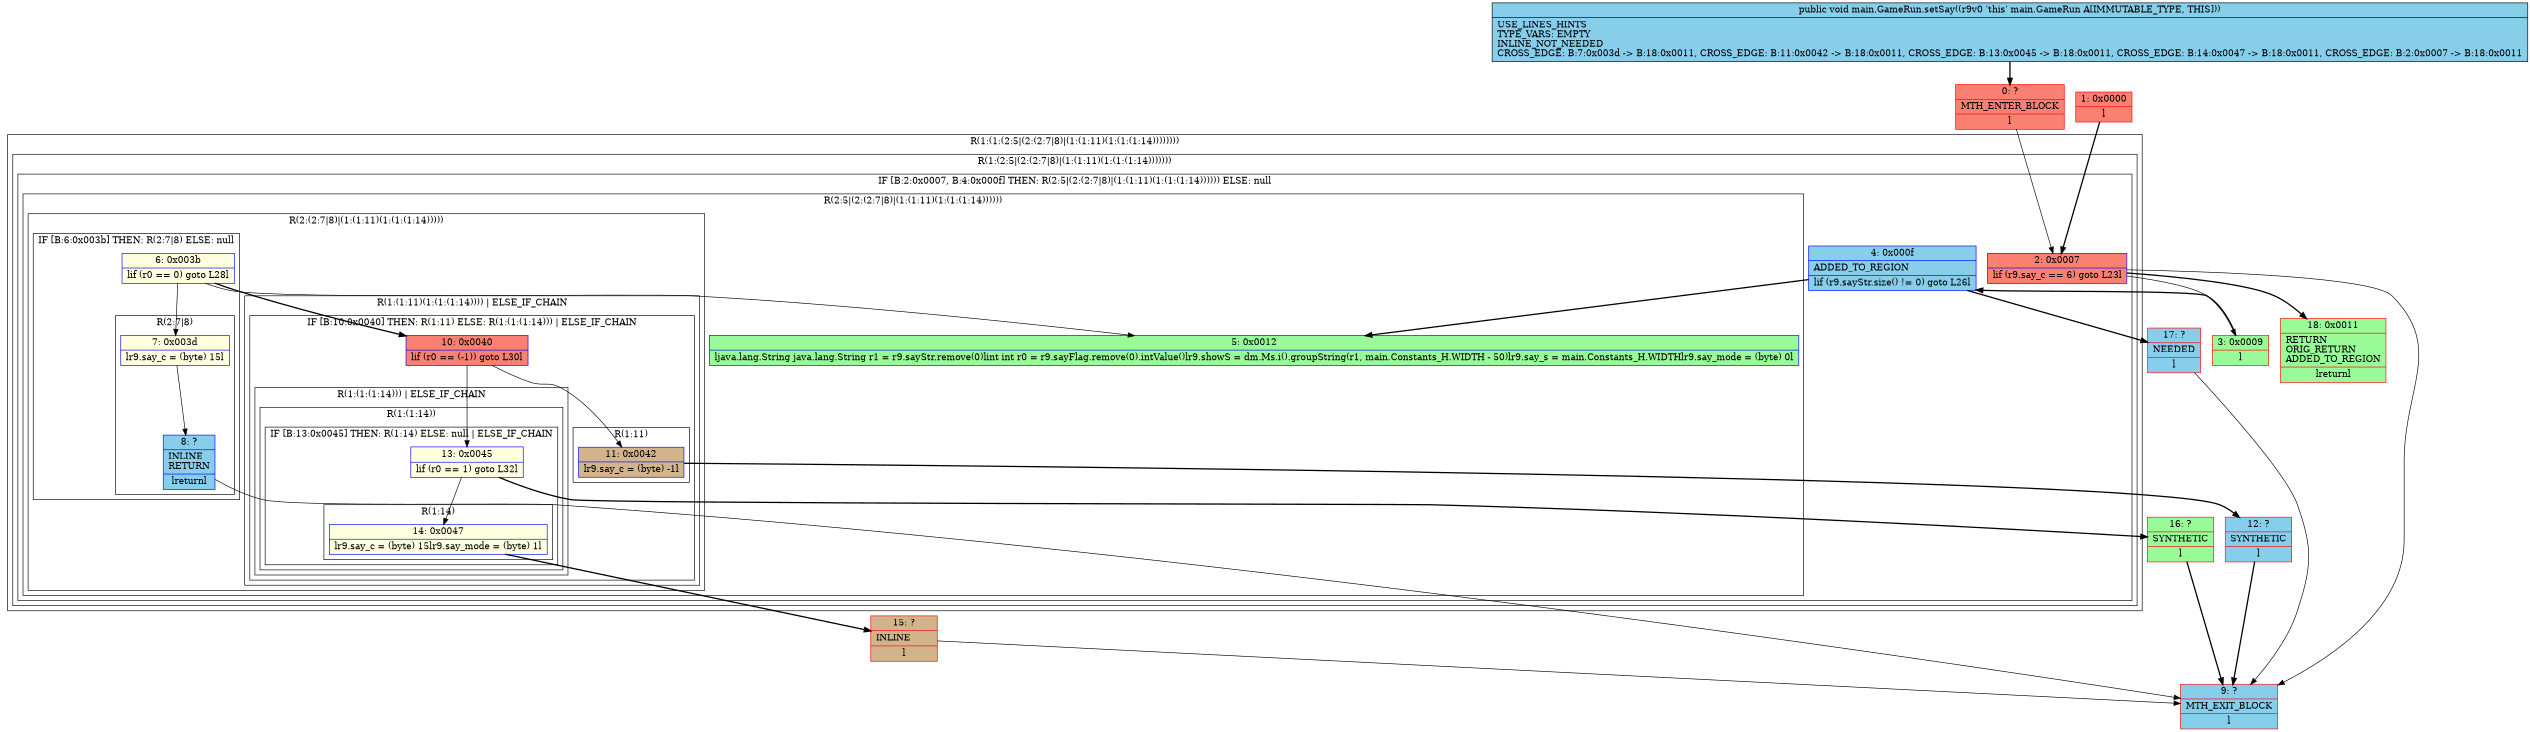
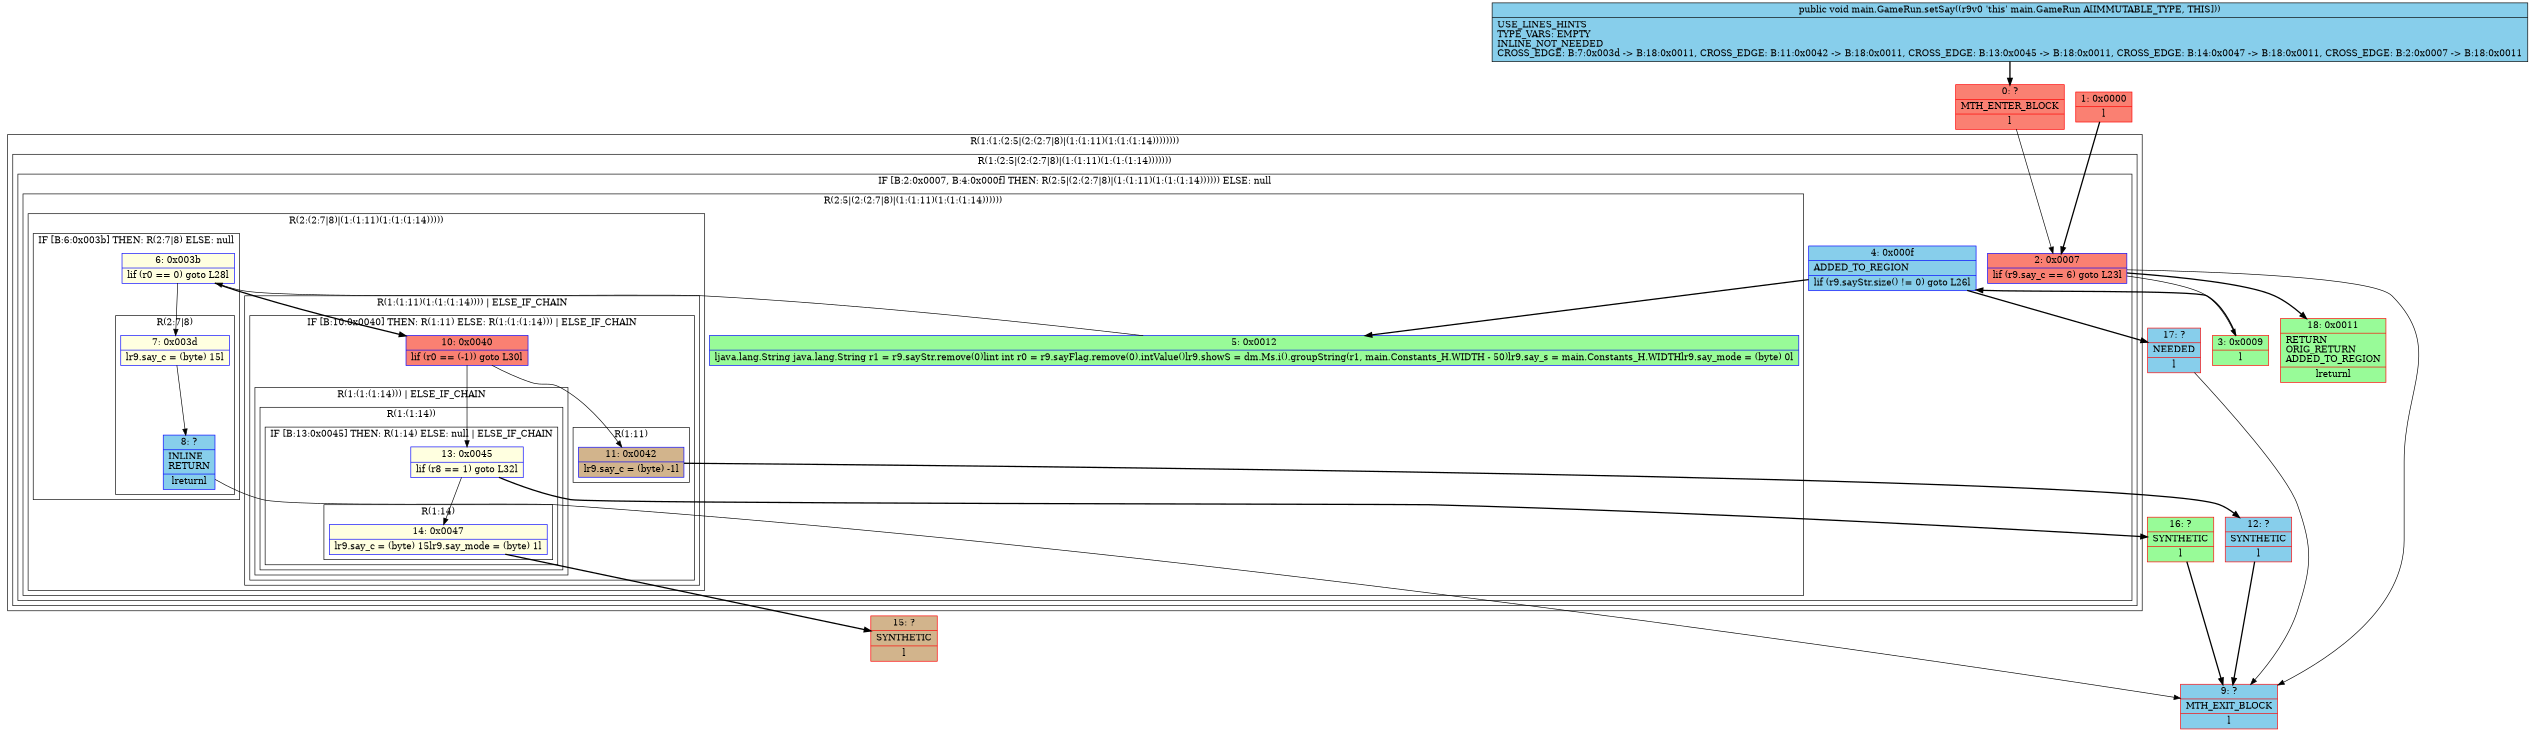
edge "6: 0x003b" -> "5: 0x0012": reversed
node "13: 0x0045": text "lif (r0 == 1) goto L32l" -> "lif (r8 == 1) goto L32l"
node "15: ?": text "INLINE" -> "SYNTHETIC"
edge "15: ?" -> "9: ?": removed
